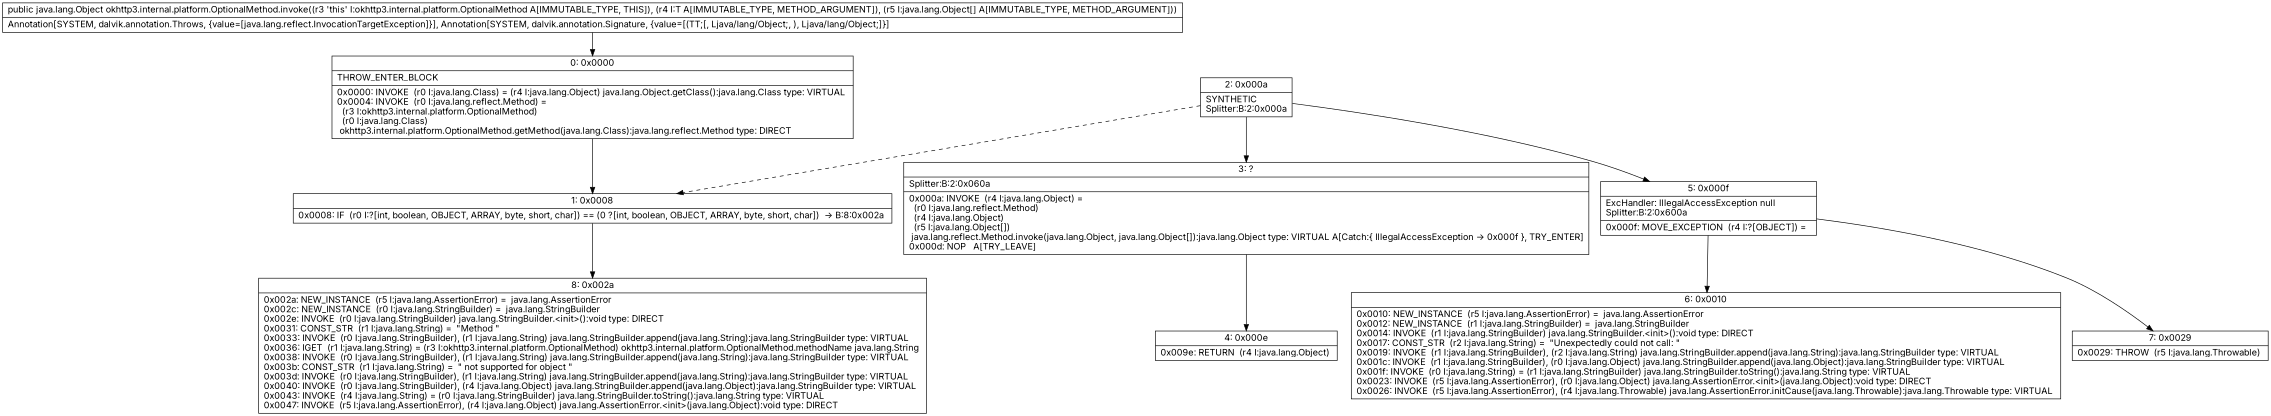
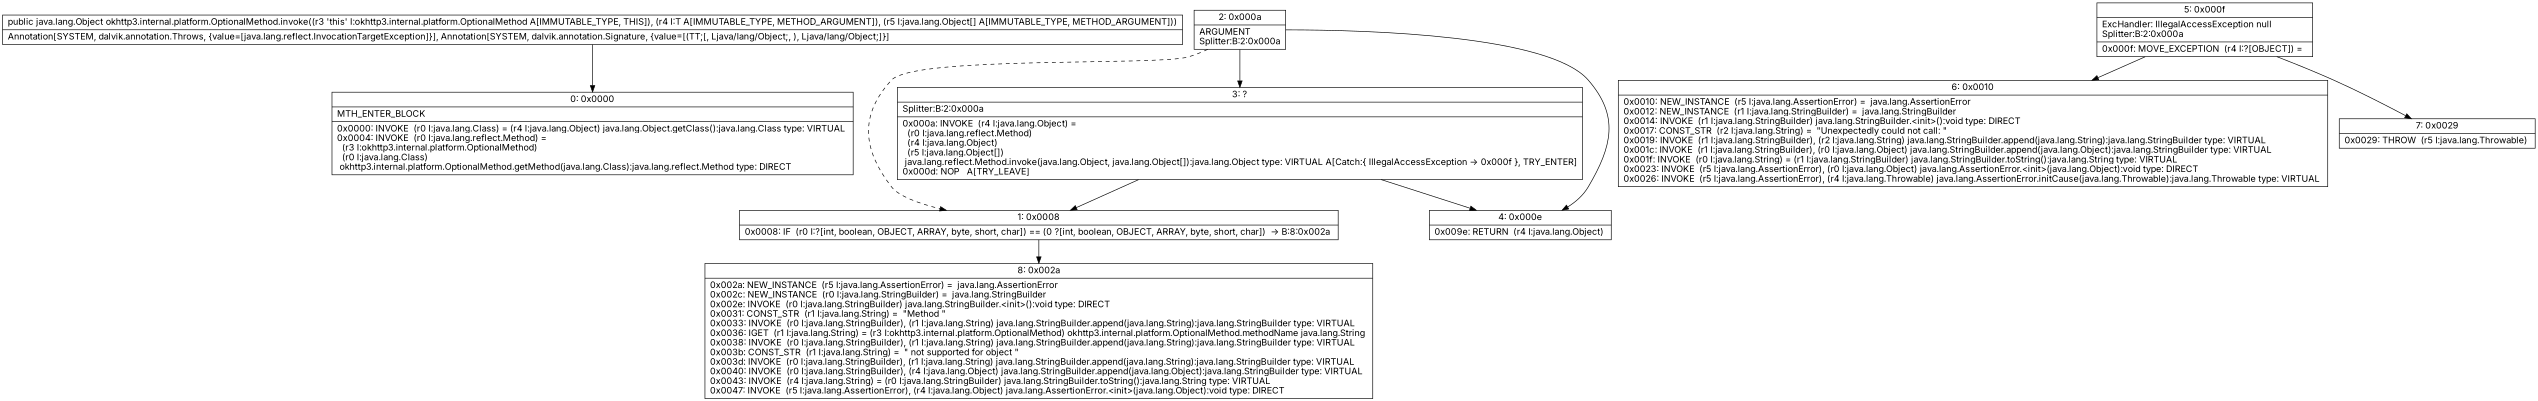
node "0: 0x0000": text "THROW_ENTER_BLOCK" -> "MTH_ENTER_BLOCK"
node "2: 0x000a": text "SYNTHETIC" -> "ARGUMENT"
edge "2: 0x000a" -> "5: 0x000f": now "2: 0x000a" -> "4: 0x000e"
edge "0: 0x0000" -> "1: 0x0008": now "3: ?" -> "1: 0x0008"
node "3: ?": text "Splitter:B:2:0x060a" -> "Splitter:B:2:0x000a"
node "5: 0x000f": text "Splitter:B:2:0x600a" -> "Splitter:B:2:0x000a"
